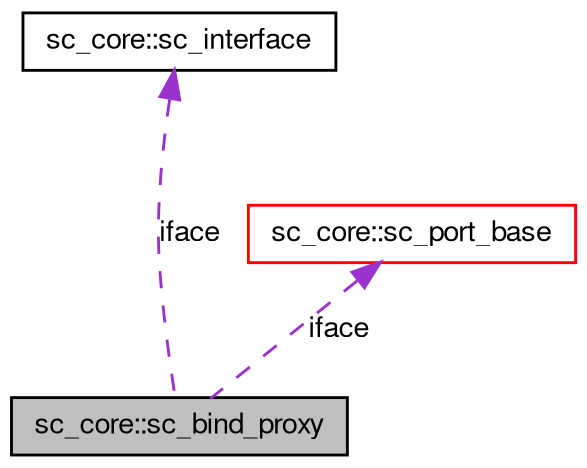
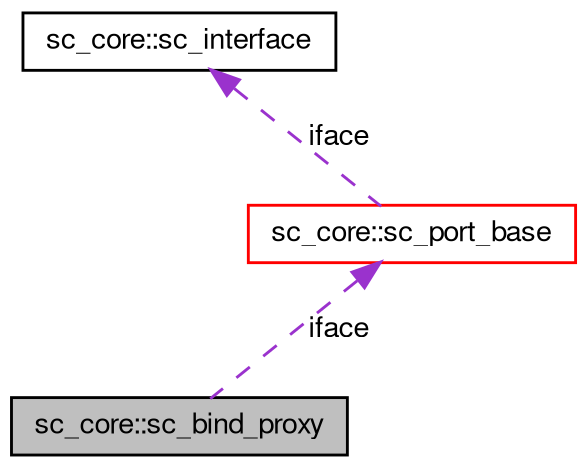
edge "sc_core::sc_bind_proxy" -> "sc_core::sc_interface": now "sc_core::sc_port_base" -> "sc_core::sc_interface"
